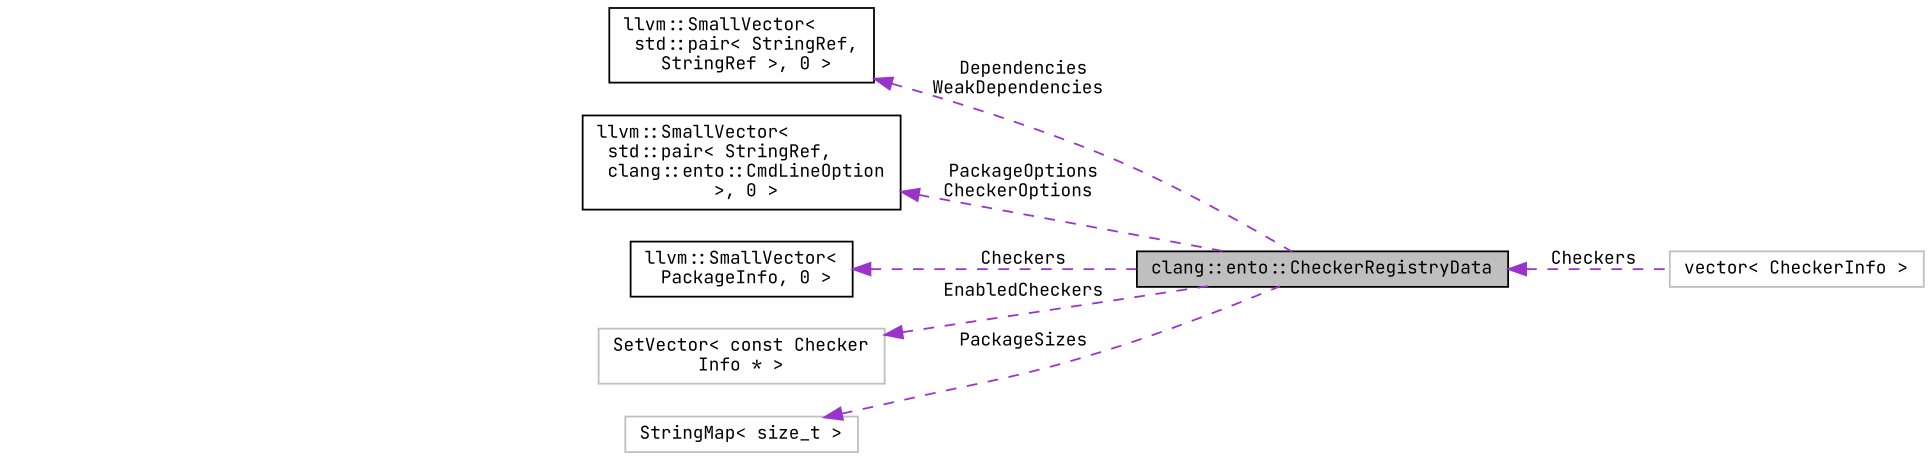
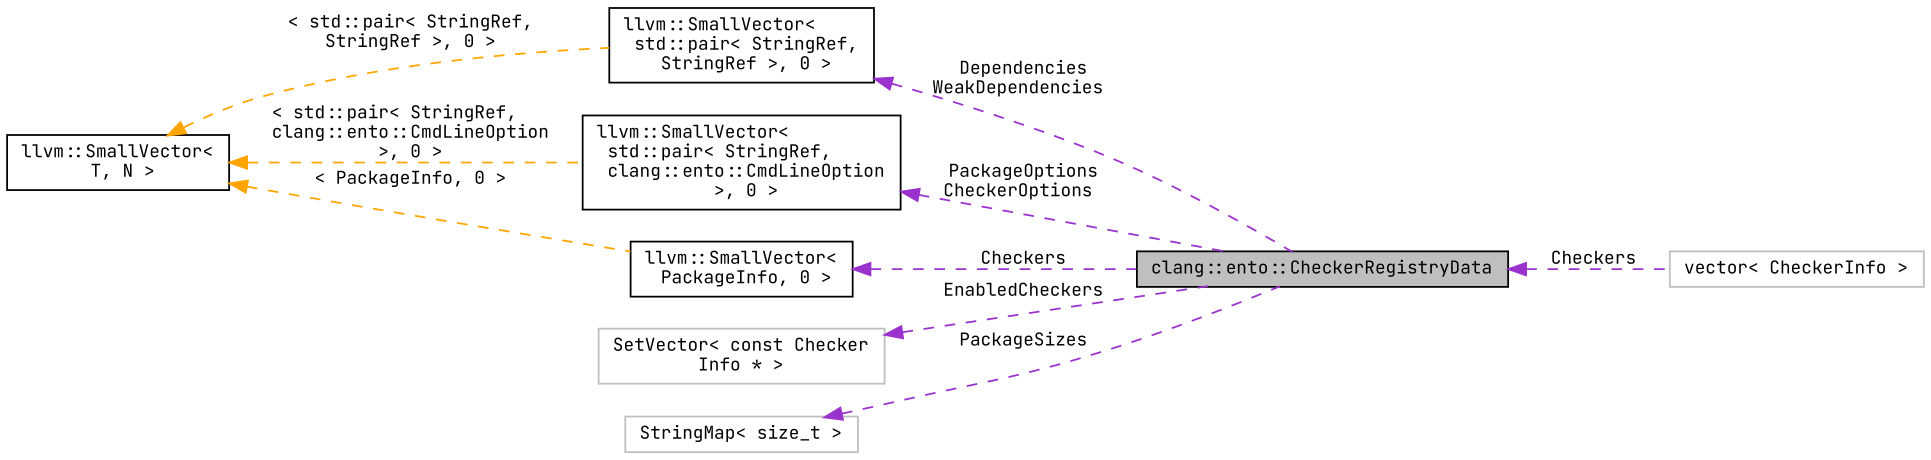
node "llvm::SmallVector< T, N >": added
